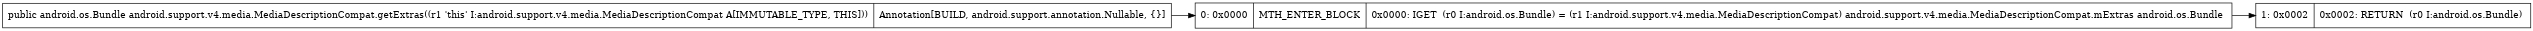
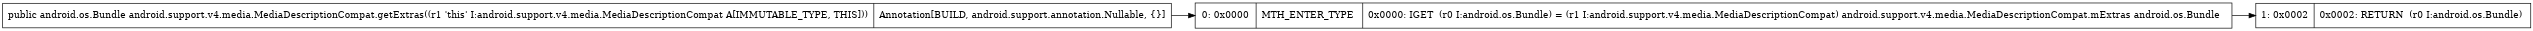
node "0: 0x0000": text "MTH_ENTER_BLOCK" -> "MTH_ENTER_TYPE"
